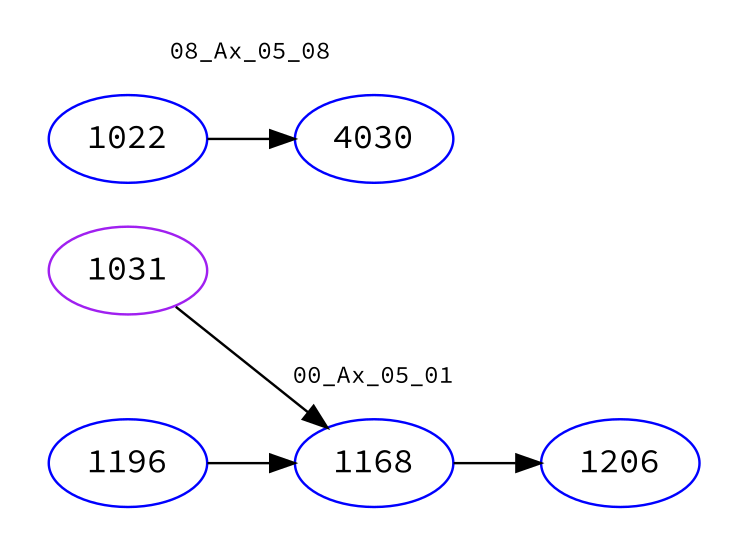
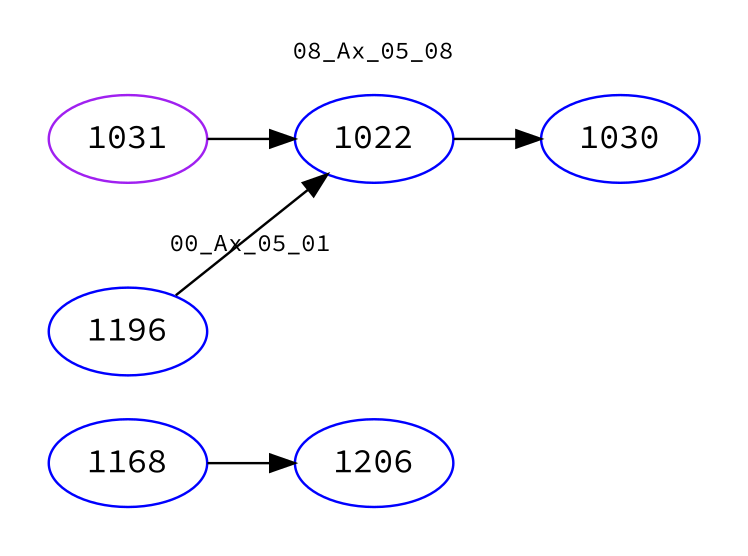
node "4030": label "4030" -> "1030"
edge "1031" -> "1168": now "1031" -> "1022"
edge "1196" -> "1168": now "1196" -> "1022"
